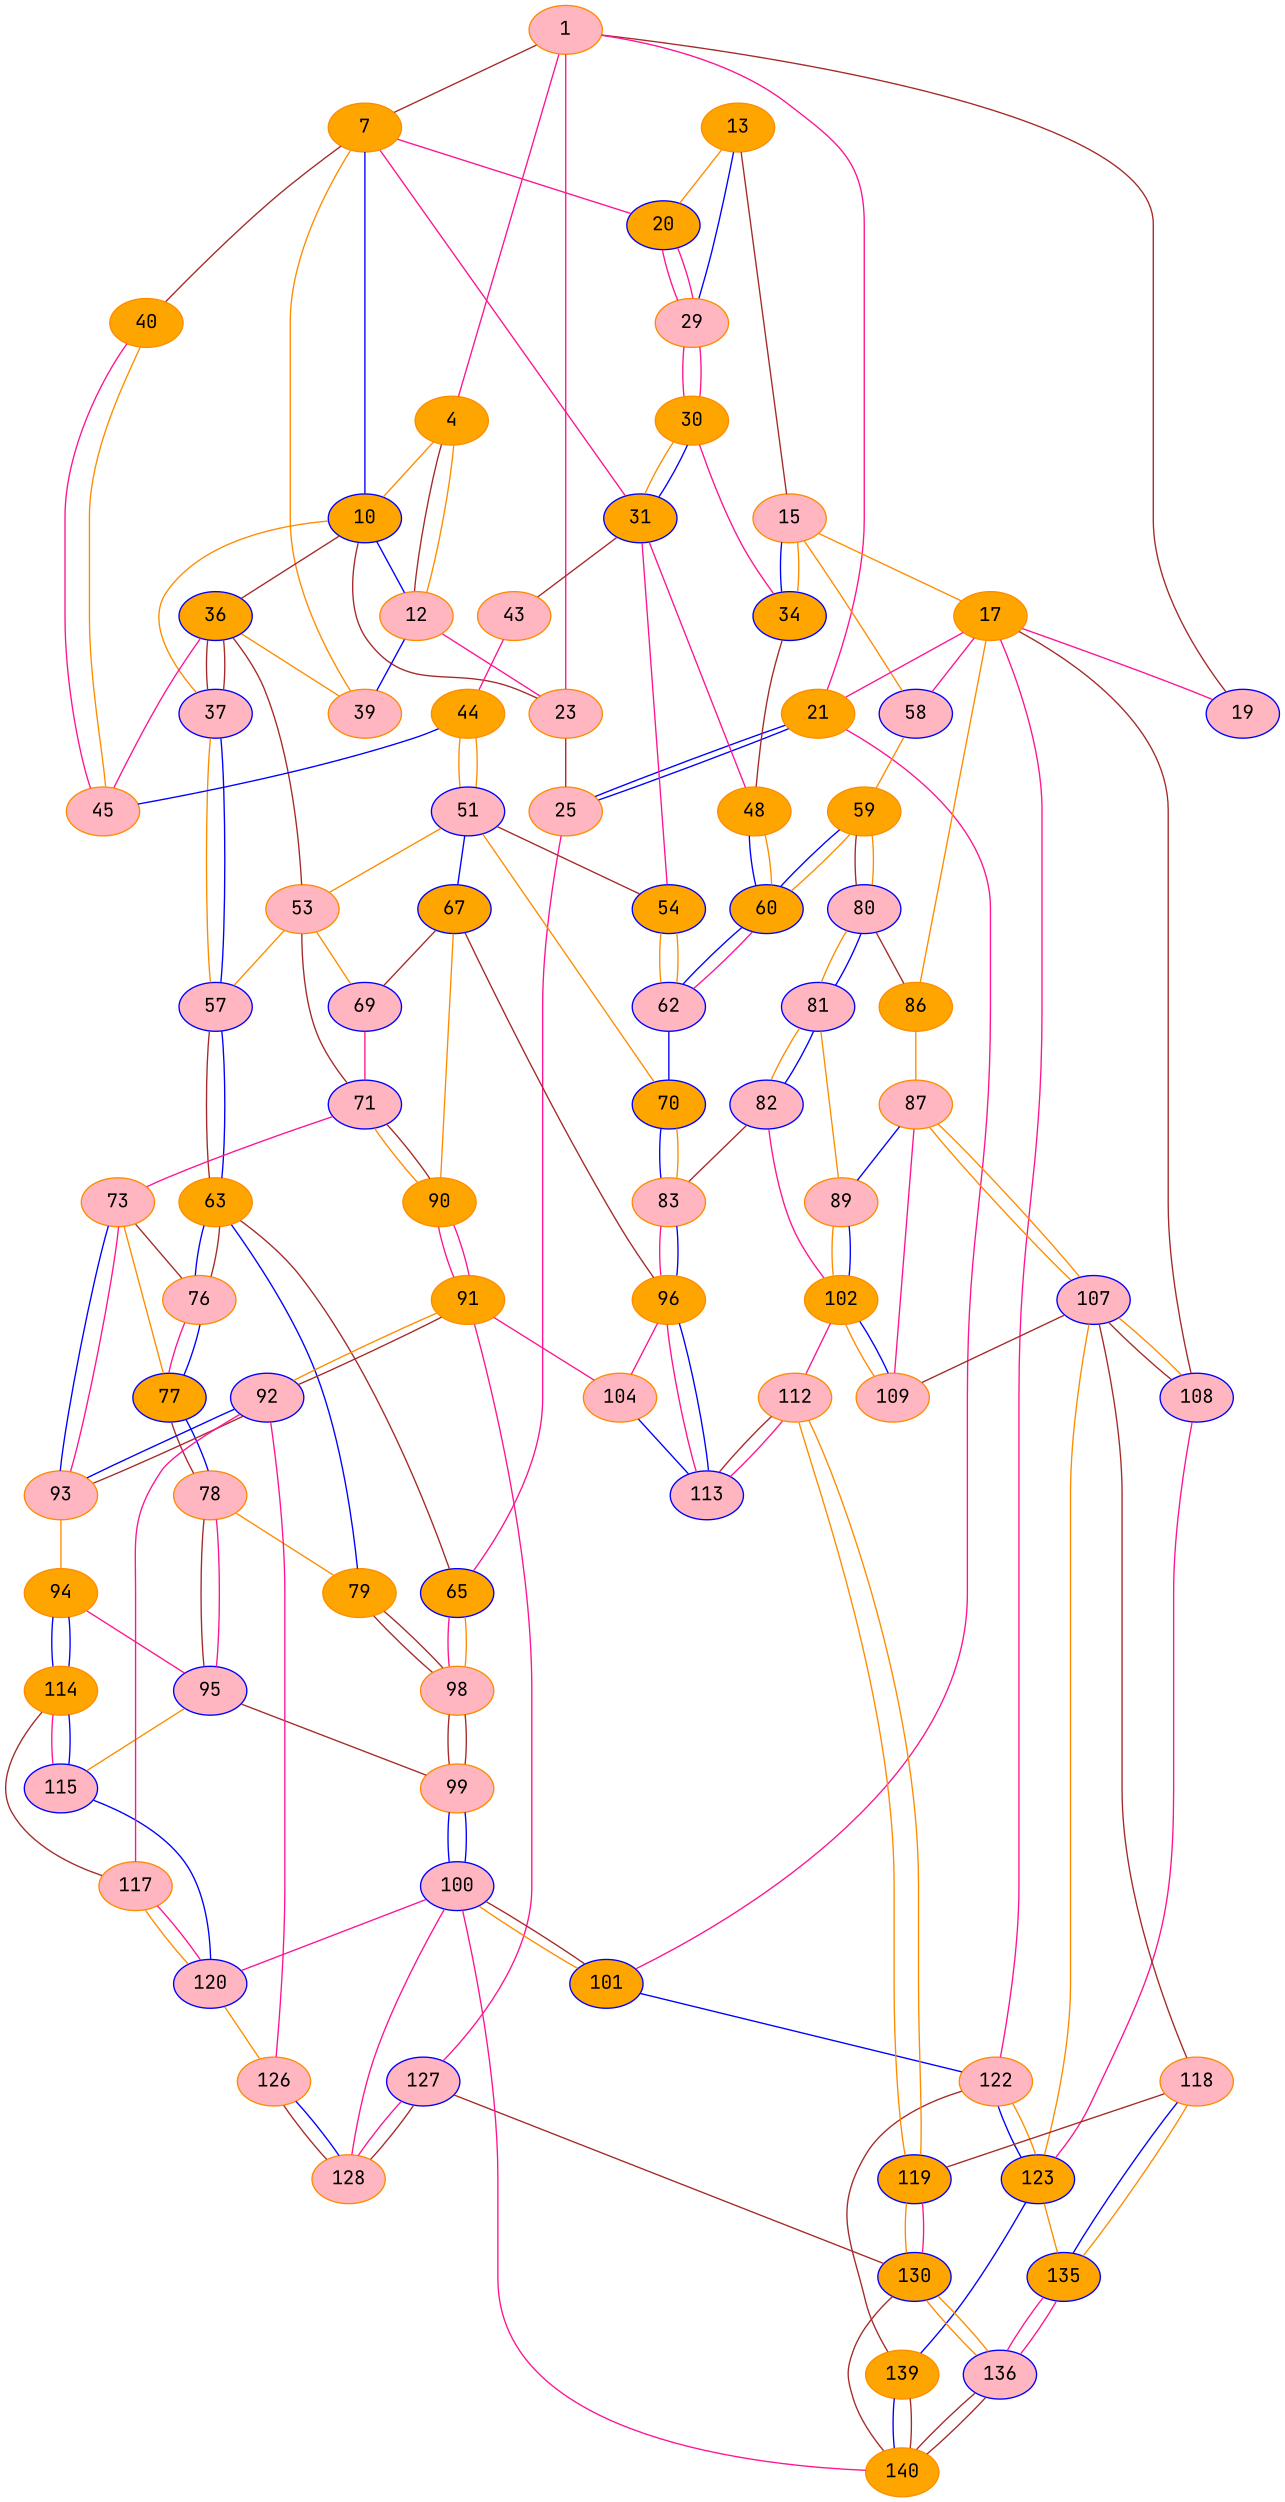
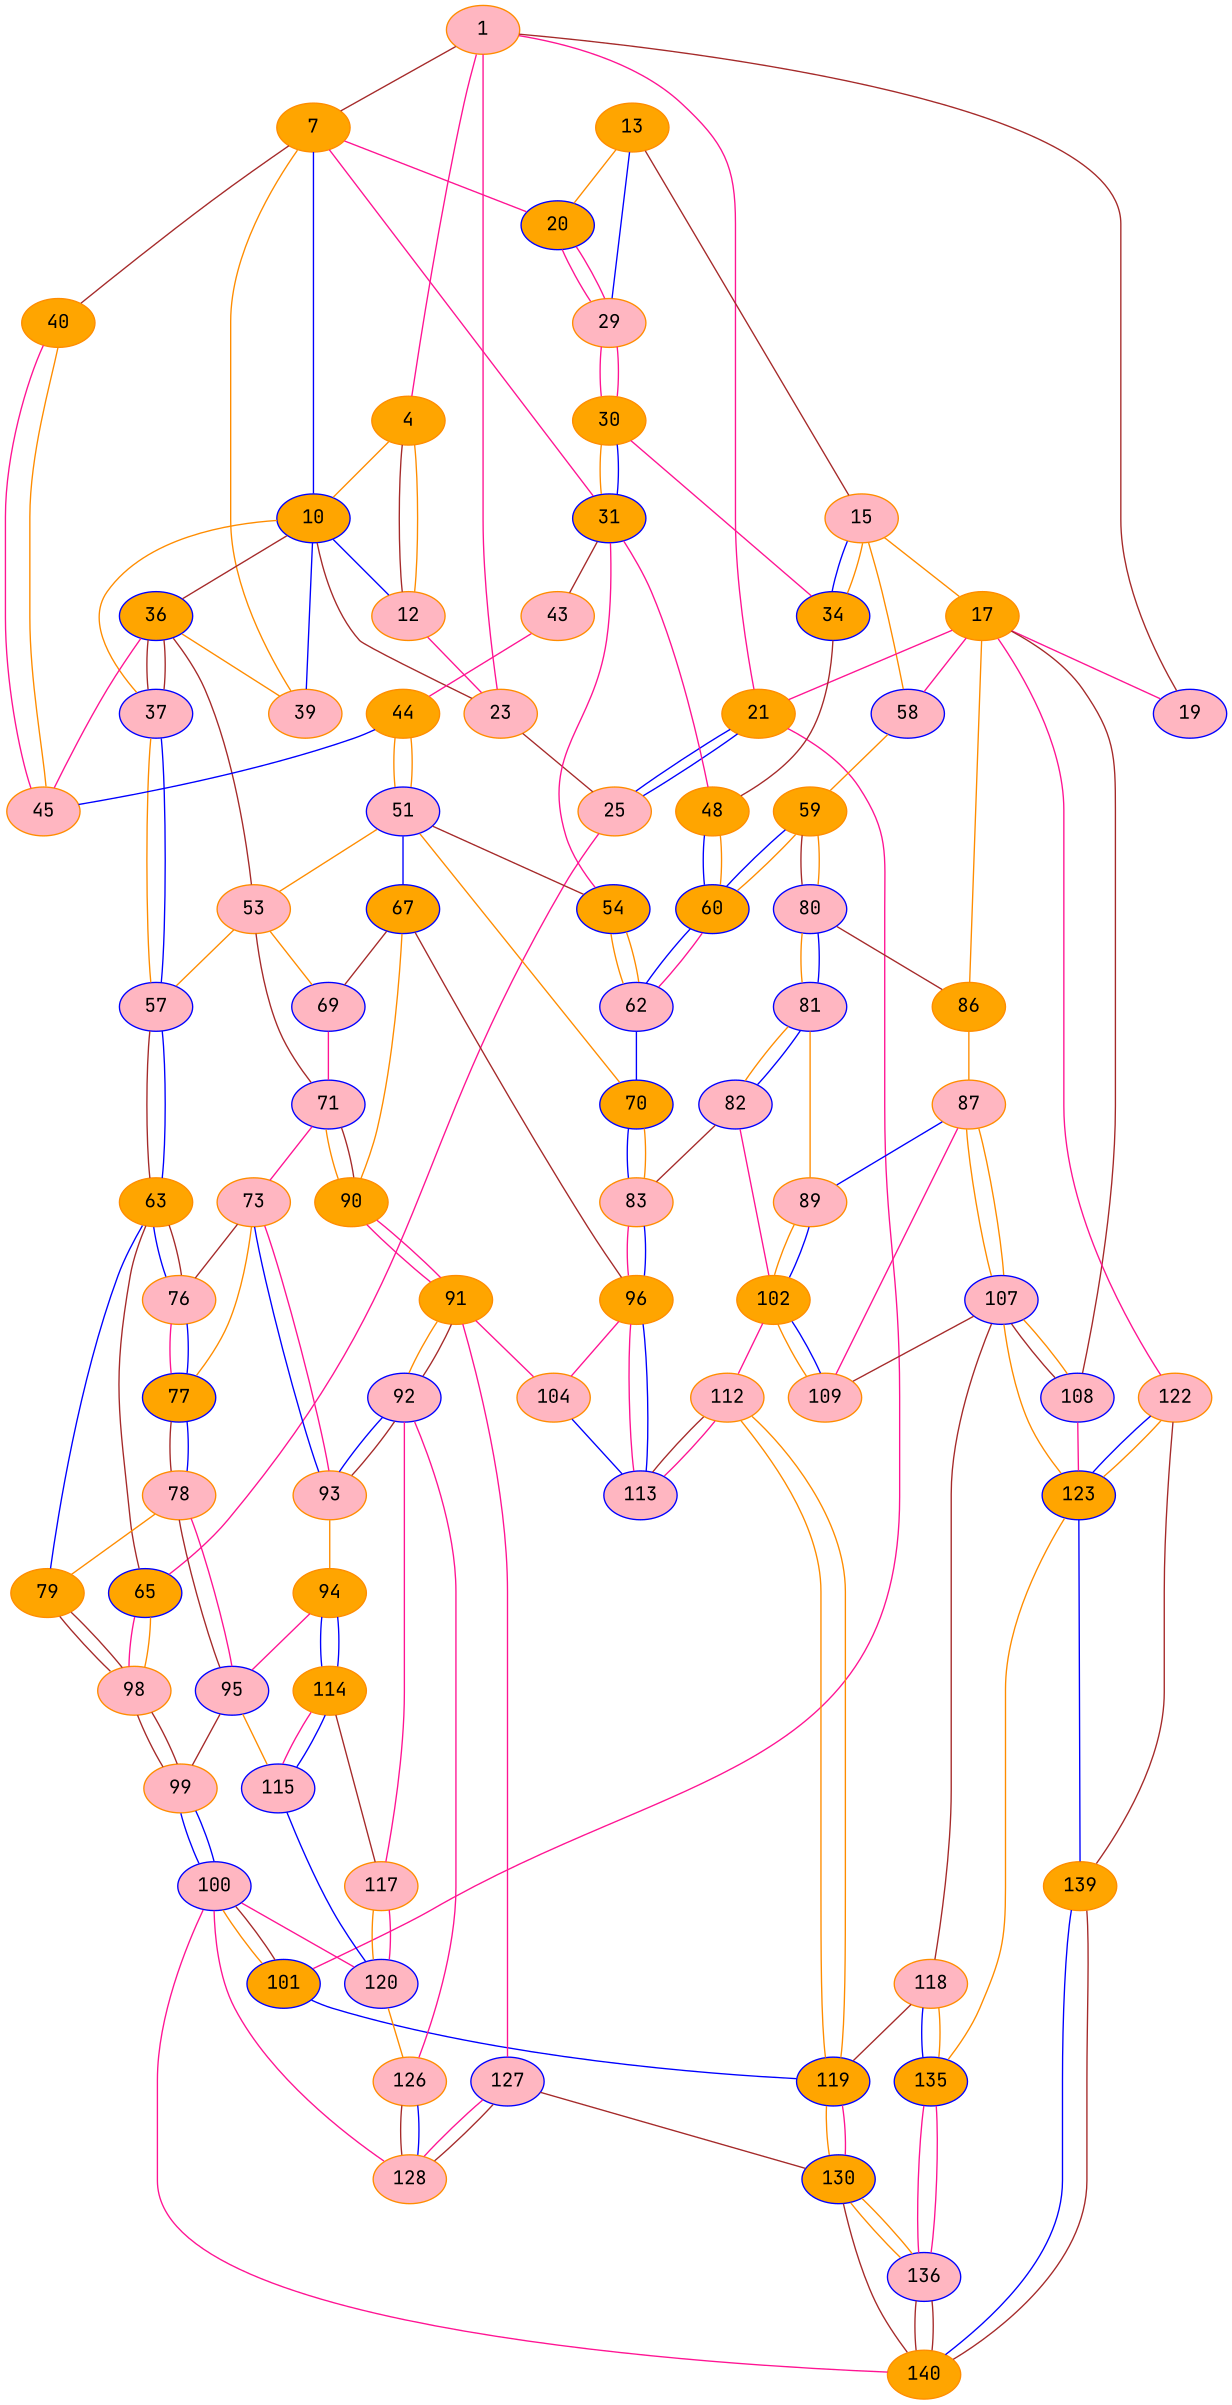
edge "12" -- "39": now "10" -- "39"
edge "101" -- "122": now "101" -- "119"
